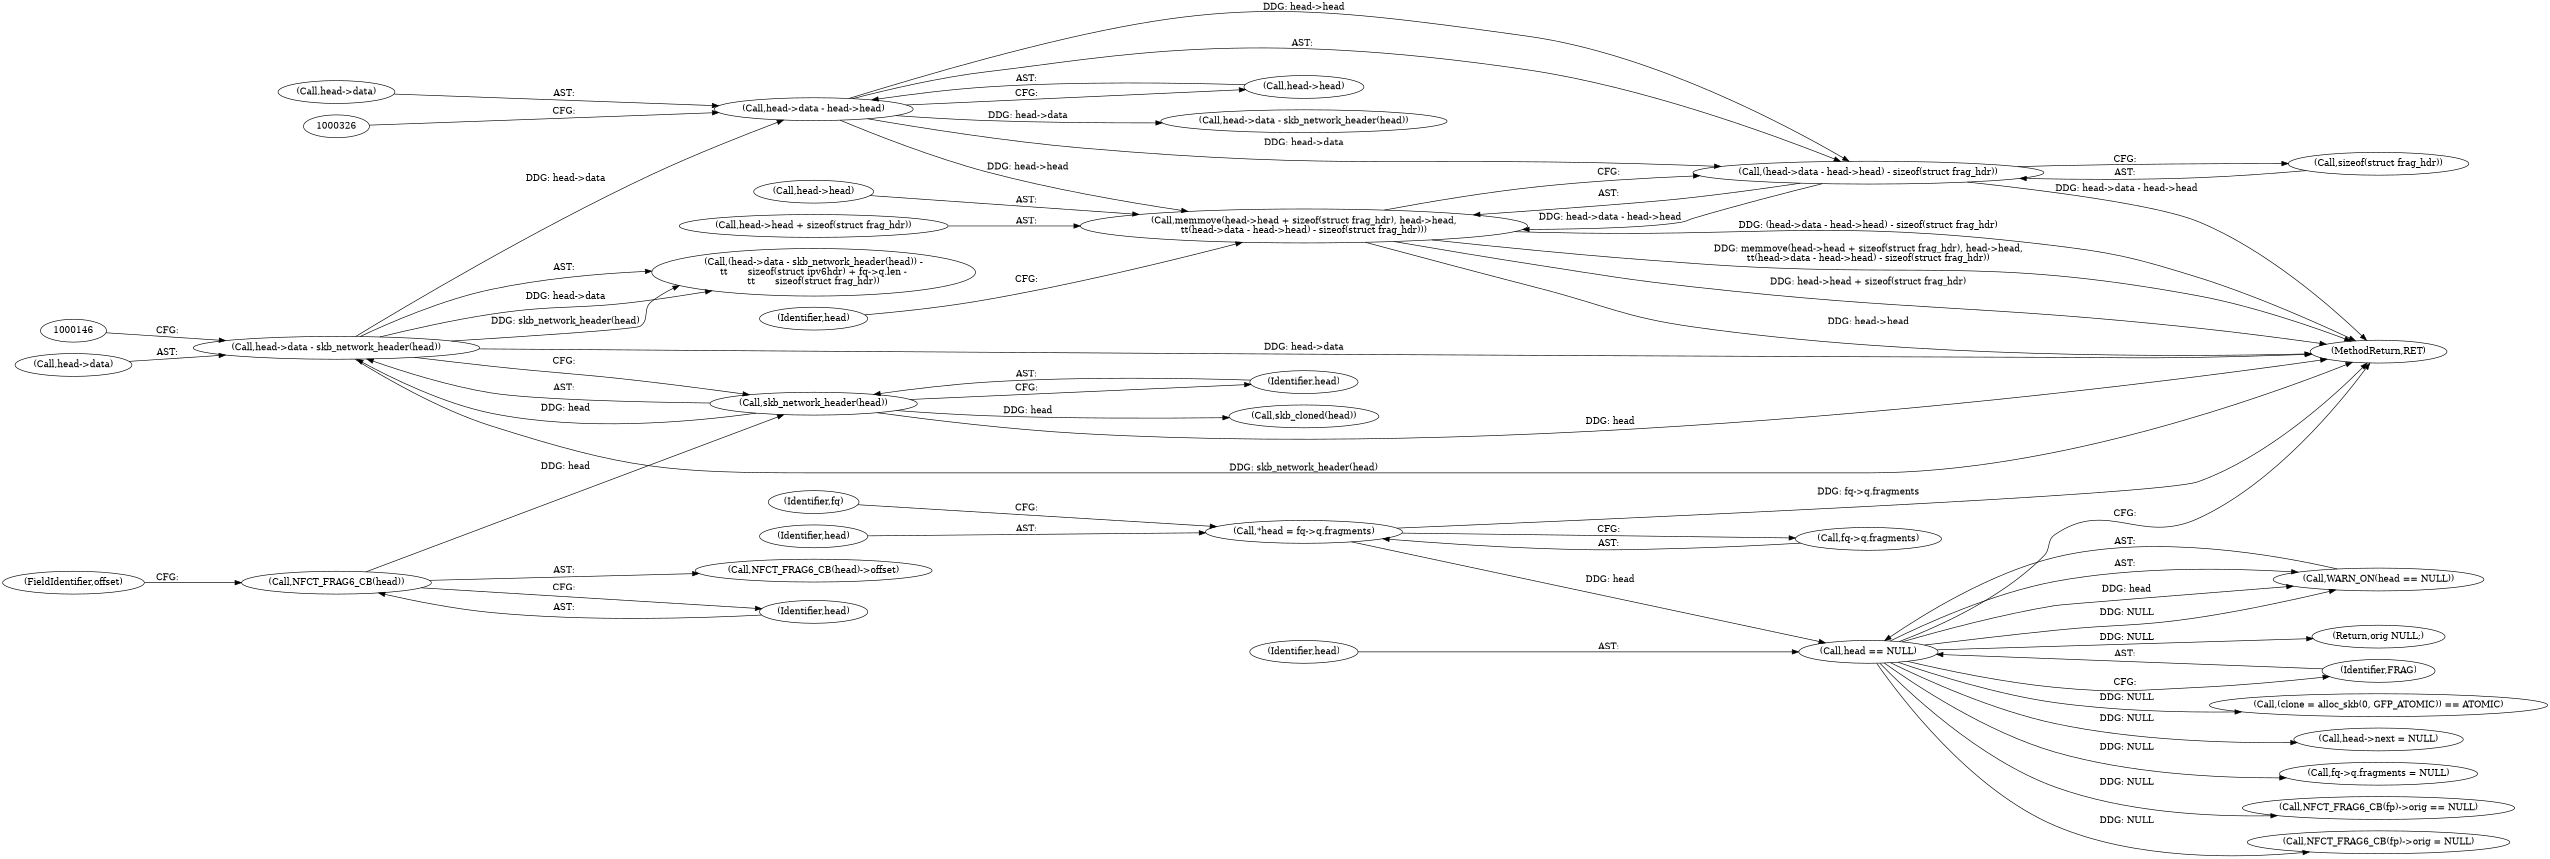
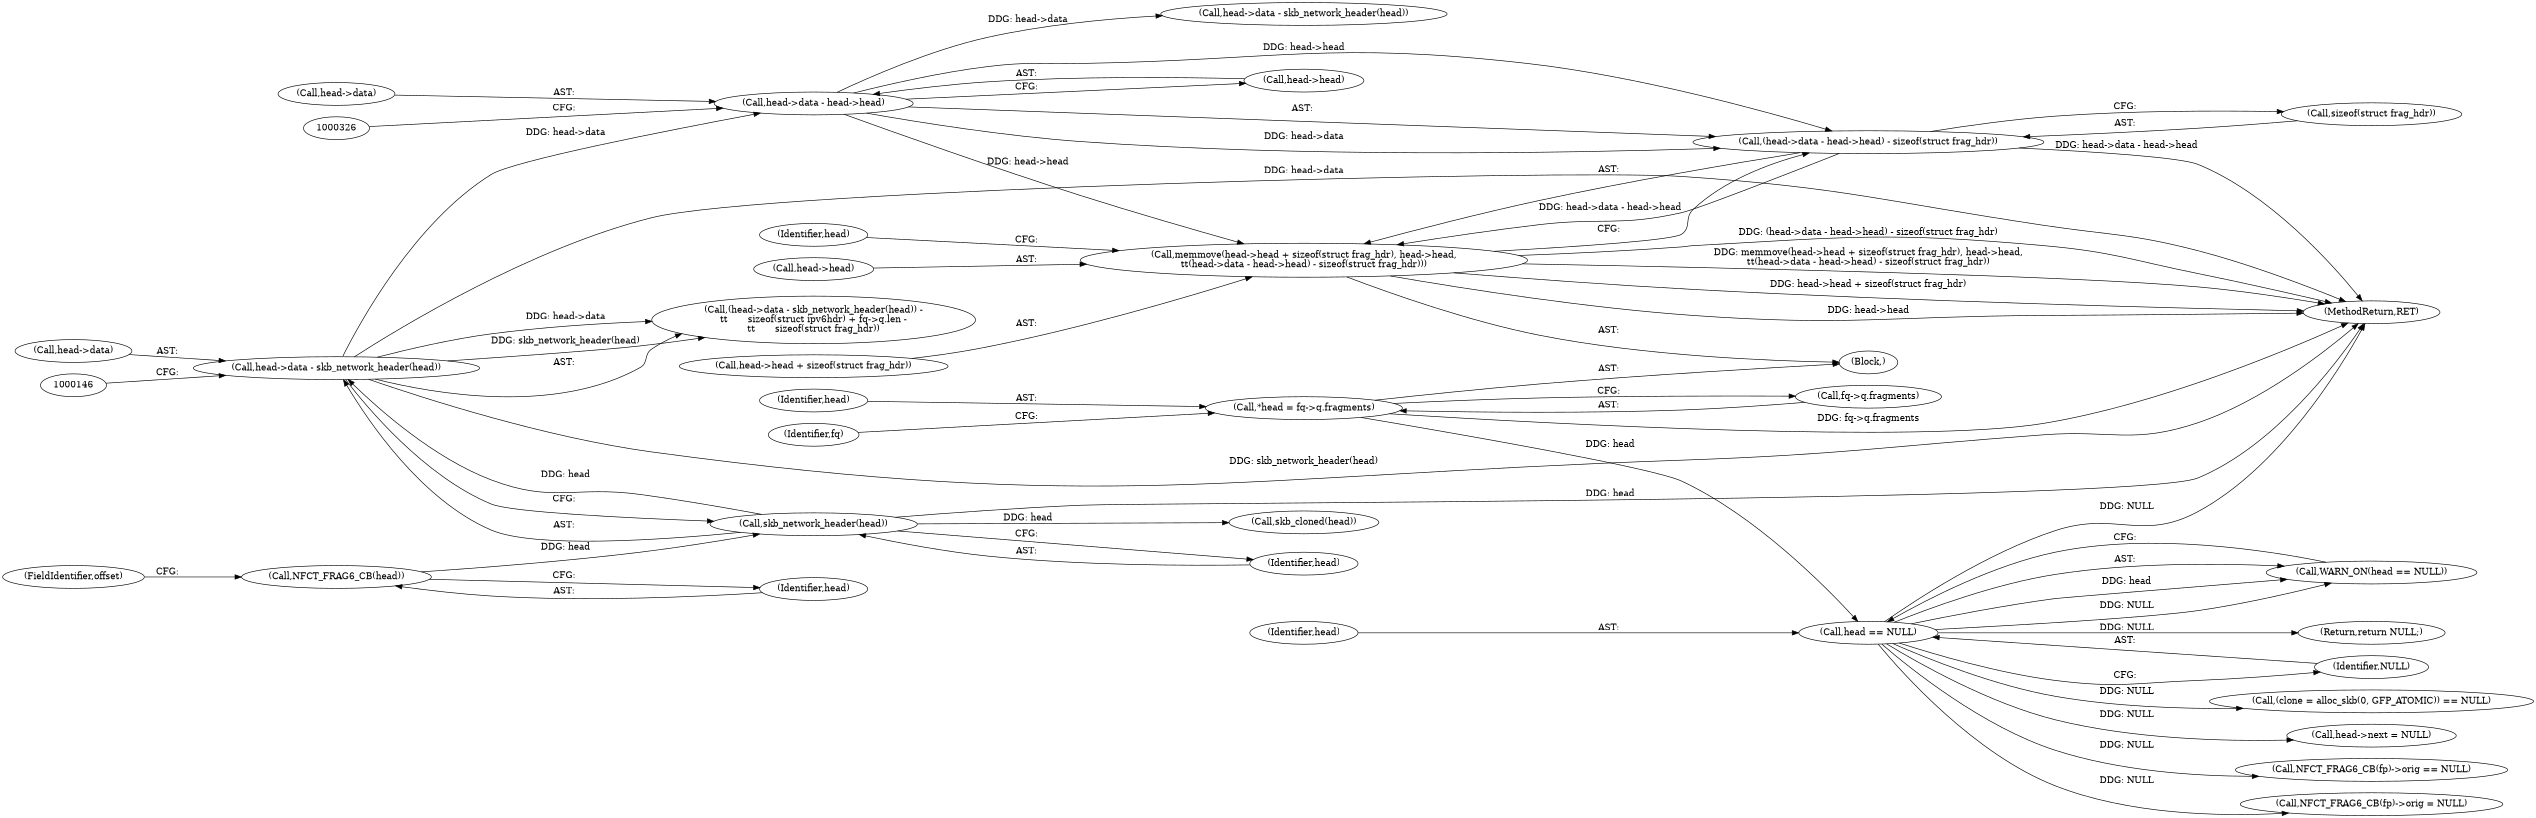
node "(Block,)": added
edge "(Call,head == NULL)" -> "(MethodReturn,RET)": label "CFG: " -> "DDG: NULL"
edge "(Call,WARN_ON(head == NULL))" -> "(Call,head == NULL)": label "AST: " -> "CFG: "
node "(Call,NFCT_FRAG6_CB(head)->offset)": removed
node "(Return,orig NULL;)": label "(Return,orig NULL;)" -> "(Return,return NULL;)"
node "(Identifier,FRAG)": label "(Identifier,FRAG)" -> "(Identifier,NULL)"
node "(Call,(clone = alloc_skb(0, GFP_ATOMIC)) == ATOMIC)": label "(Call,(clone = alloc_skb(0, GFP_ATOMIC)) == ATOMIC)" -> "(Call,(clone = alloc_skb(0, GFP_ATOMIC)) == NULL)"
node "(Call,fq->q.fragments = NULL)": removed
